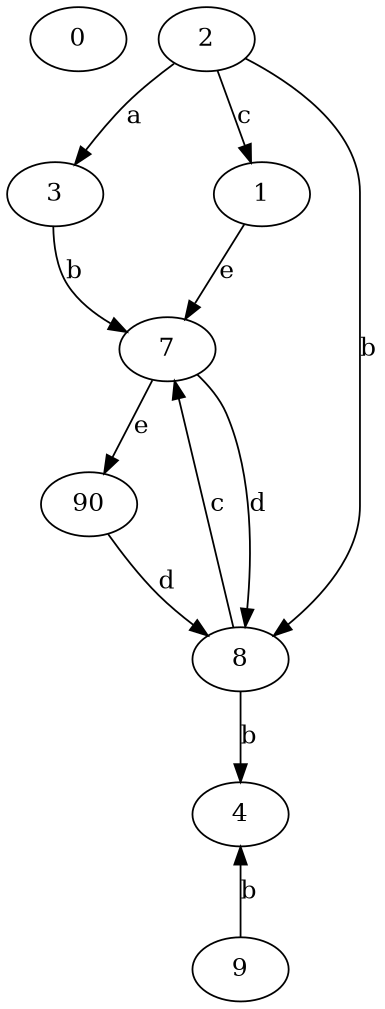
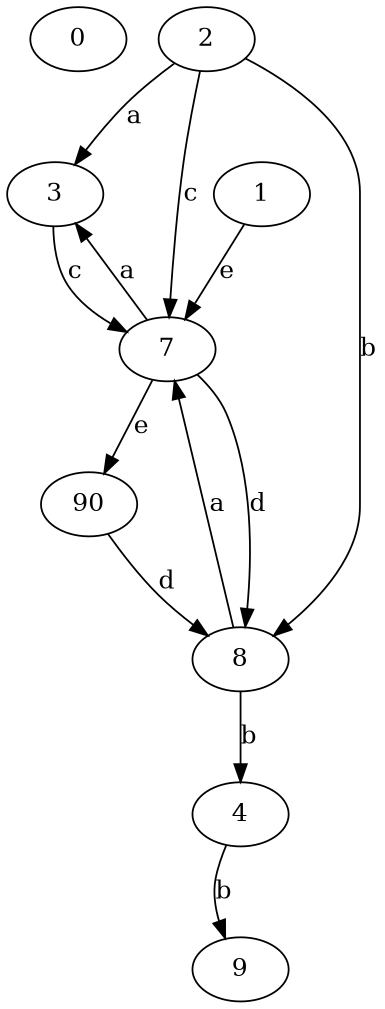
edge "2" -> "1": now "2" -> "7"
edge "3" -> "7": label "b" -> "c"
edge "7" -> "3": added, label "a"
edge "8" -> "7": label "c" -> "a"
edge "9" -> "4": reversed
